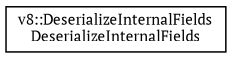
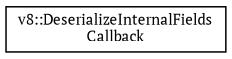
node "v8::DeserializeInternalFields DeserializeInternalFields": label "v8::DeserializeInternalFields DeserializeInternalFields" -> "v8::DeserializeInternalFields Callback"
